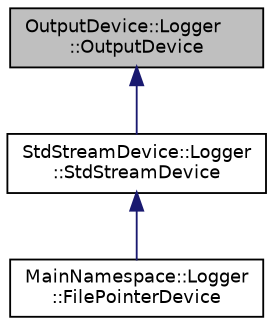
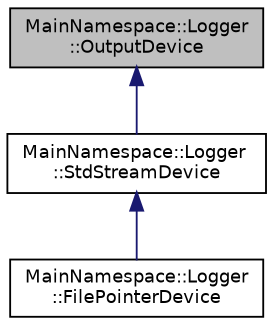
node "OutputDevice::Logger ::OutputDevice": label "OutputDevice::Logger ::OutputDevice" -> "MainNamespace::Logger ::OutputDevice"
node "StdStreamDevice::Logger ::StdStreamDevice": label "StdStreamDevice::Logger ::StdStreamDevice" -> "MainNamespace::Logger ::StdStreamDevice"
